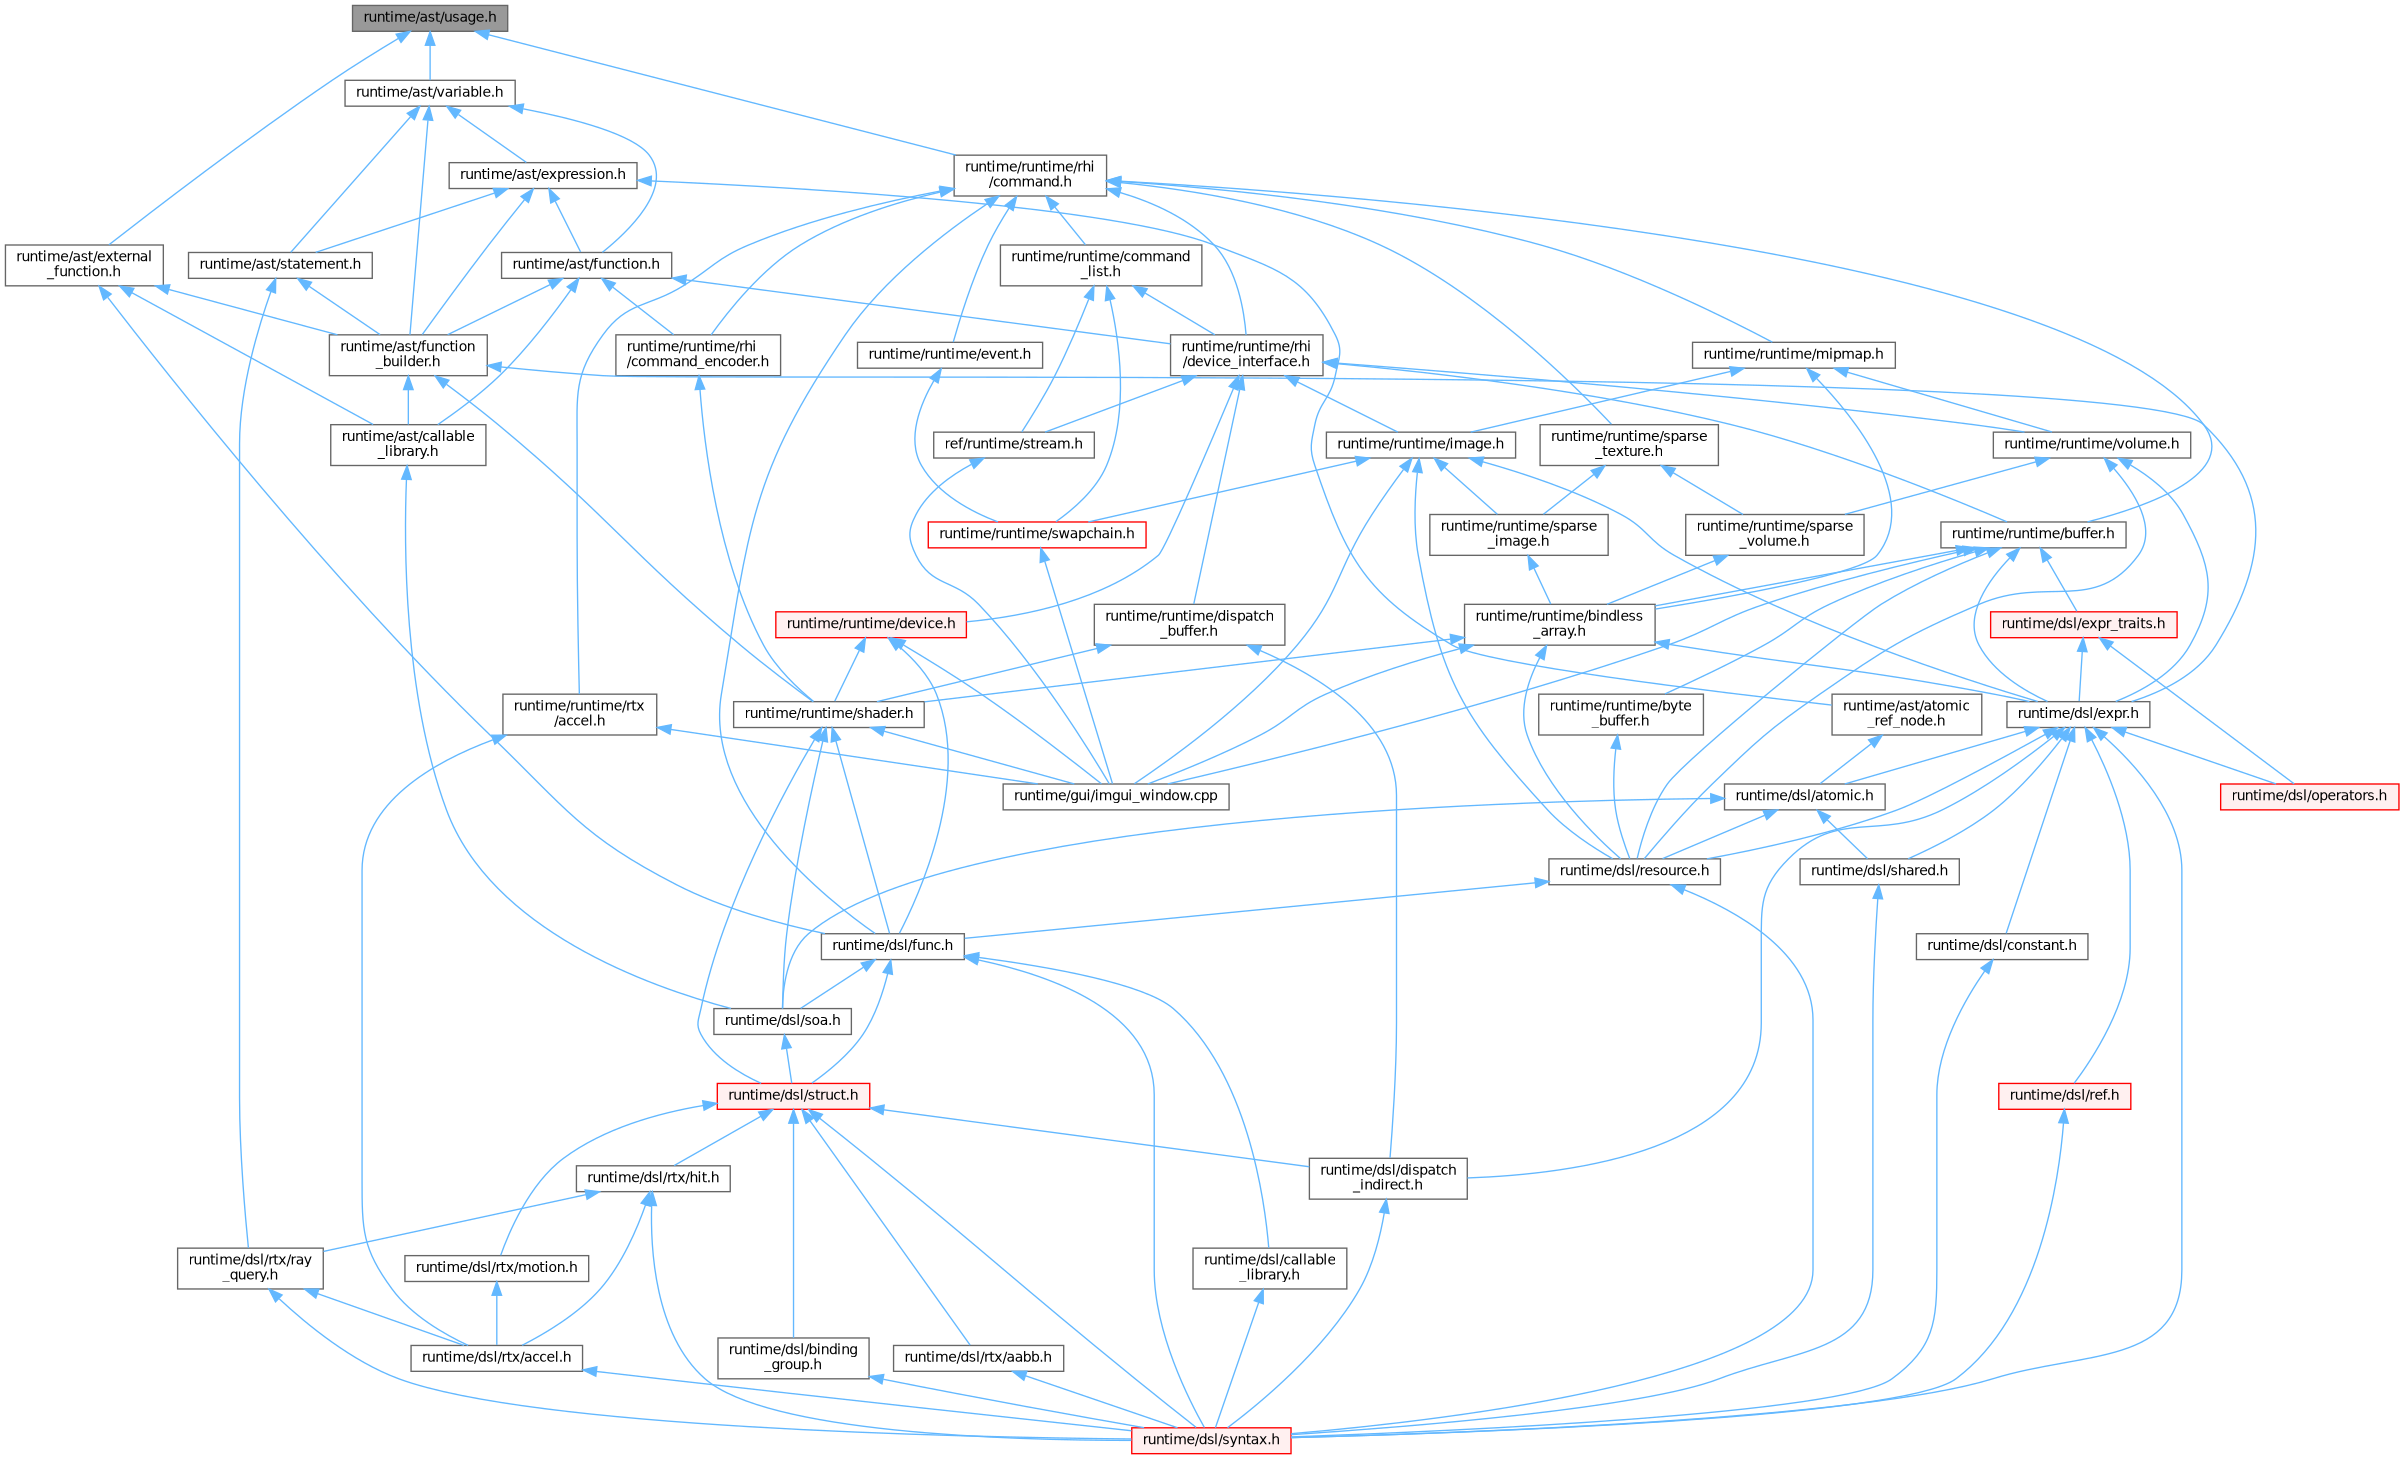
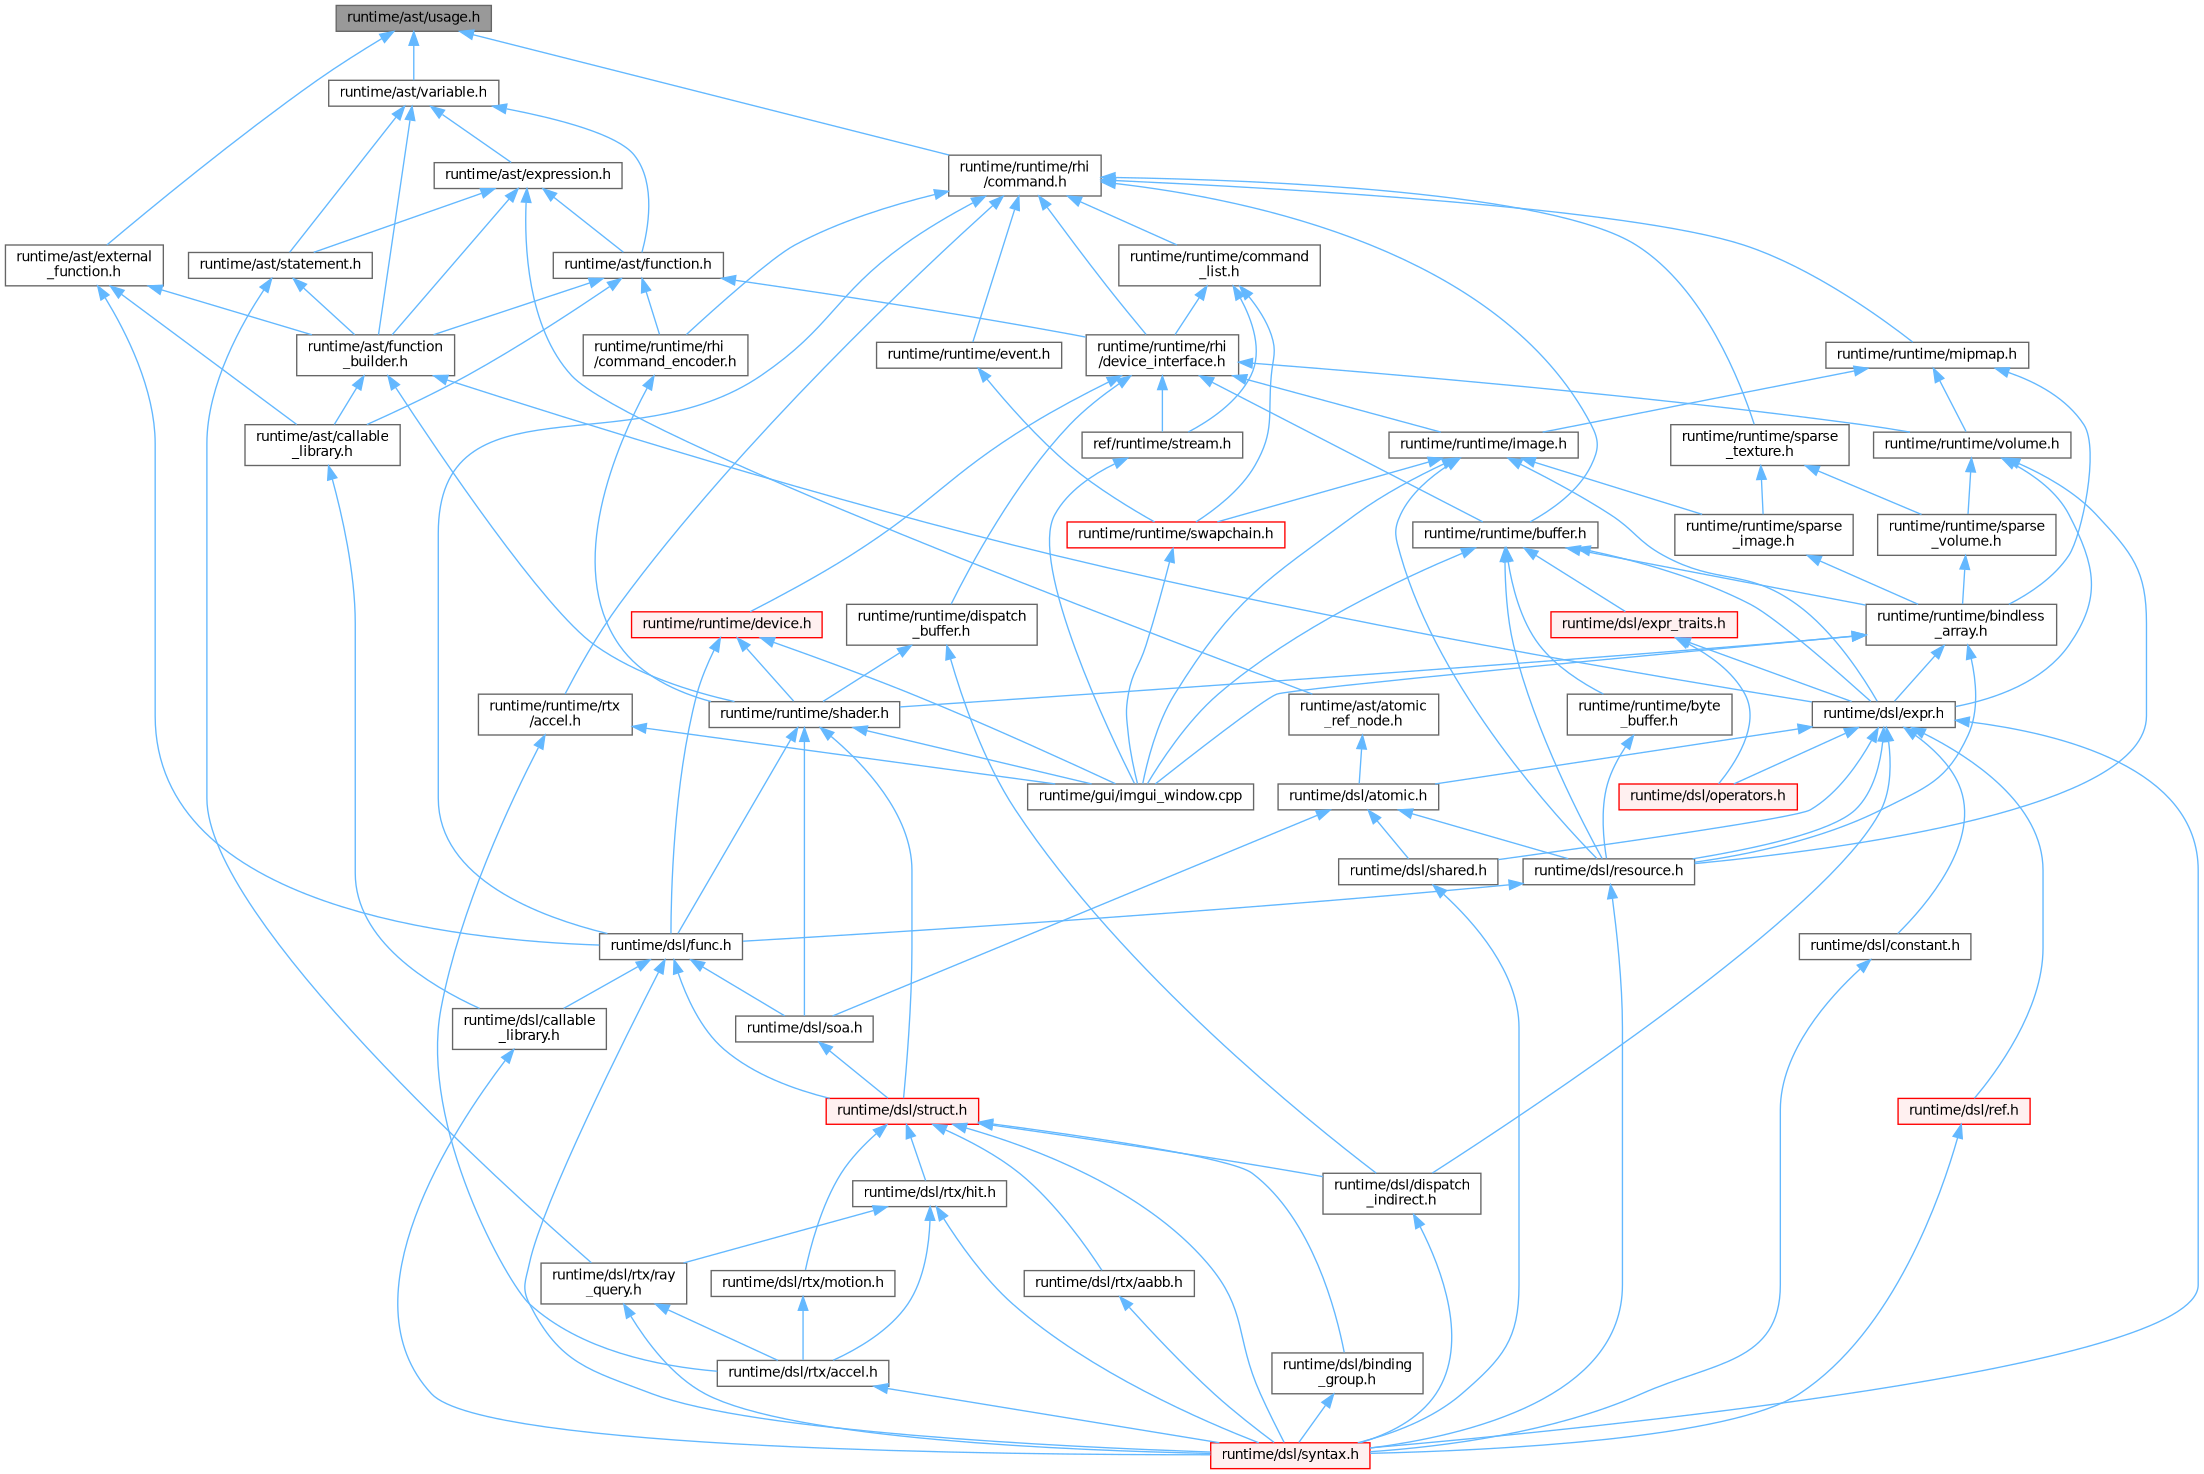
edge "runtime/dsl/soa.h" -> "runtime/ast/callable _library.h": now "runtime/dsl/callable _library.h" -> "runtime/ast/callable _library.h"
